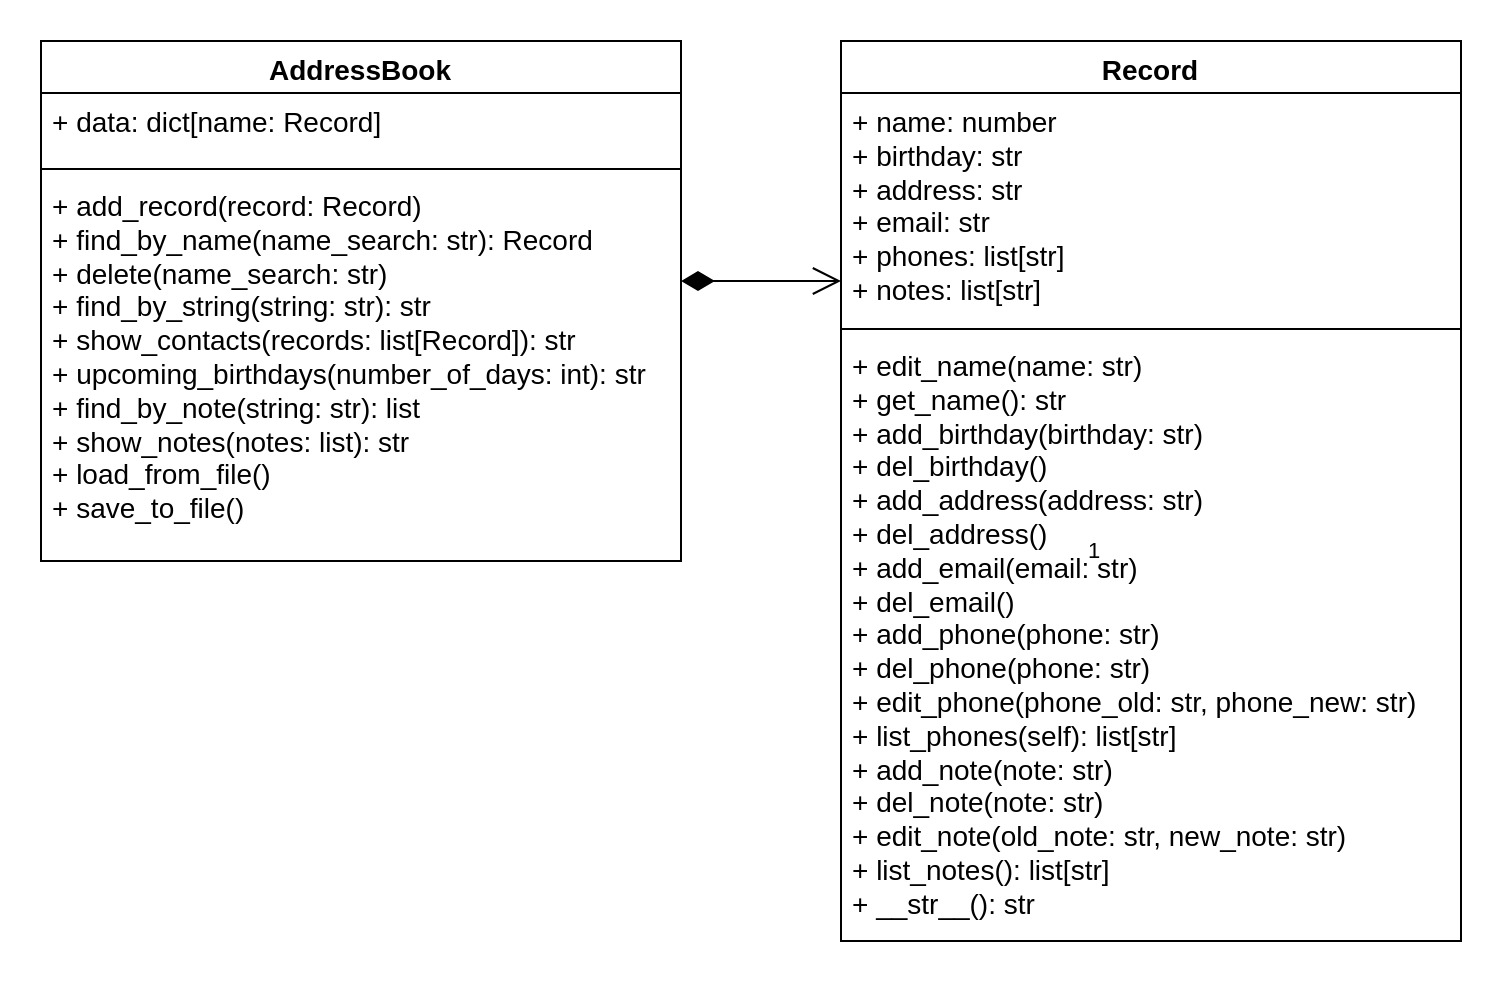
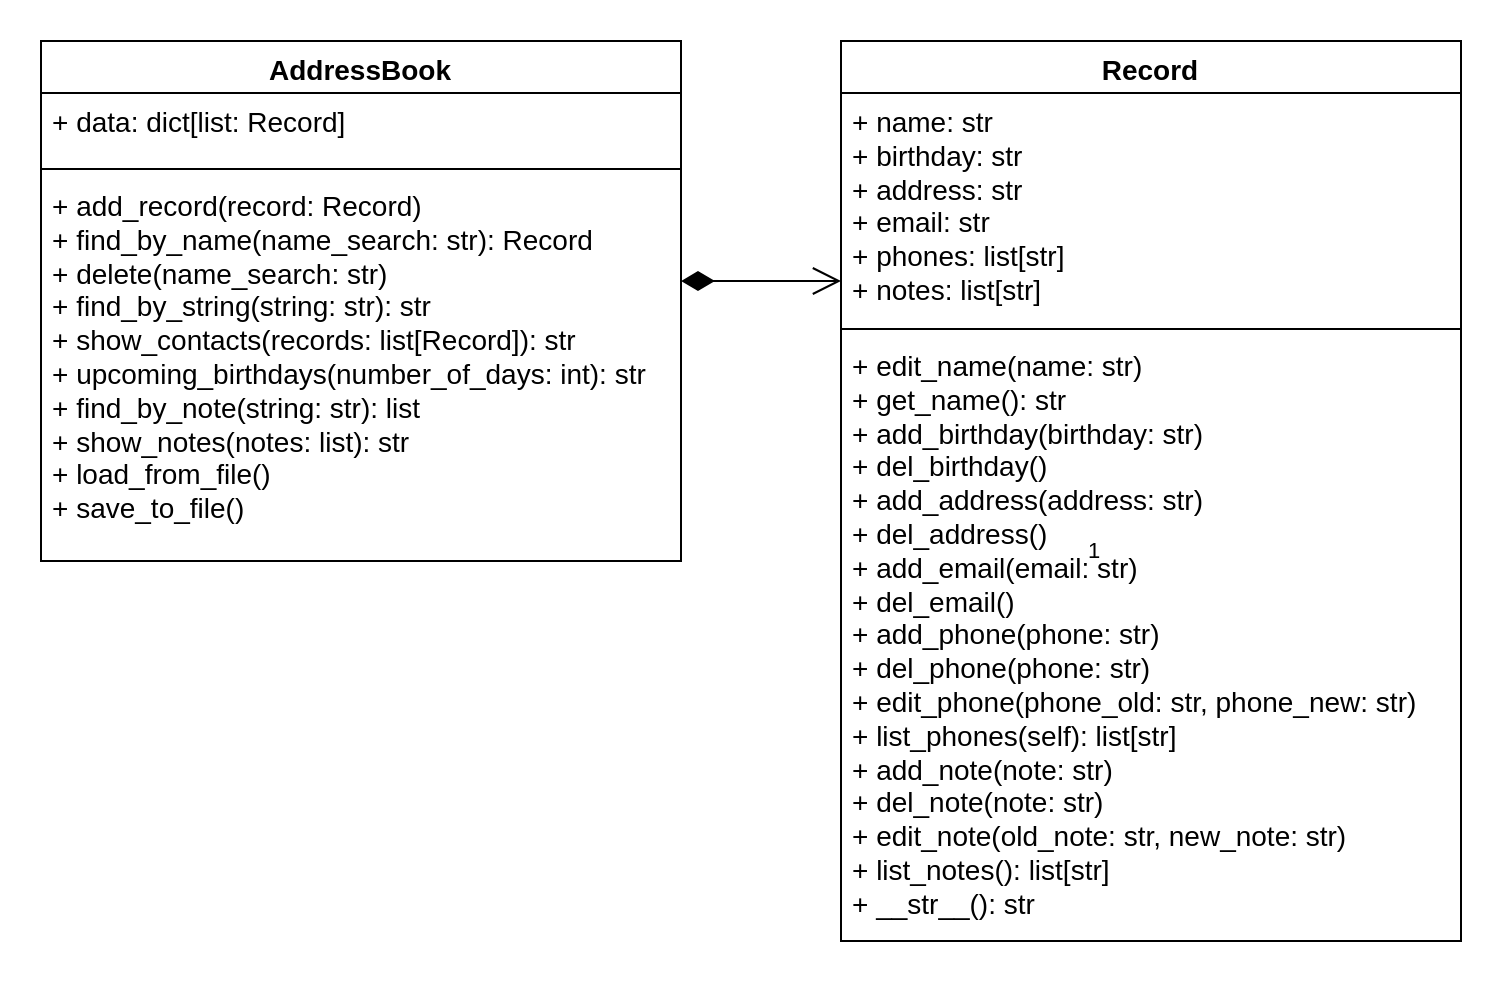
node "+ data: dict[name: Record]": label "+ data: dict[name: Record]" -> "+ data: dict[list: Record]"
node "+ name: number + birthday: str + address: str + email: str + phones: list[str] + notes: list[str]": label "+ name: number + birthday: str + address: str + email: str + phones: list[str] + notes: list[str]" -> "+ name: str + birthday: str + address: str + email: str + phones: list[str] + notes: list[str]"
